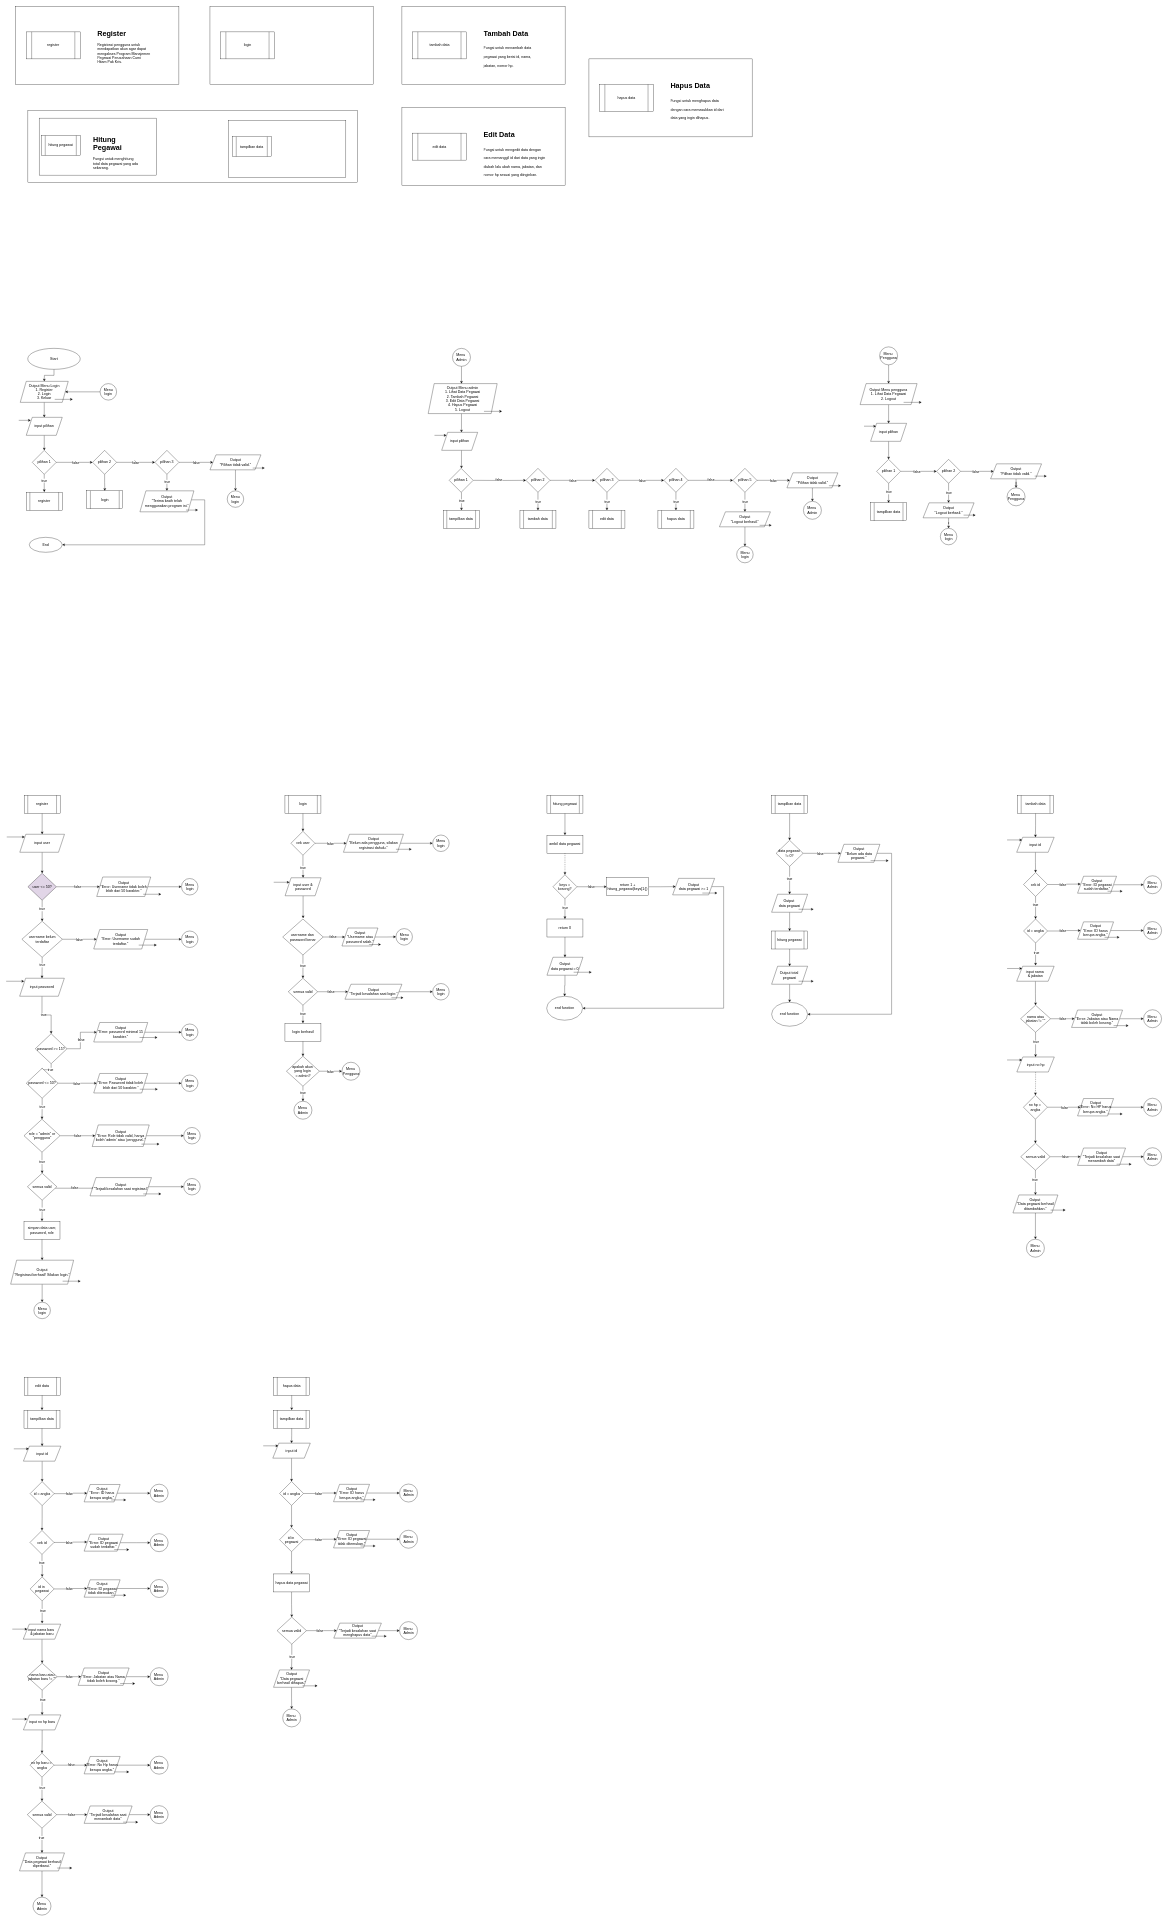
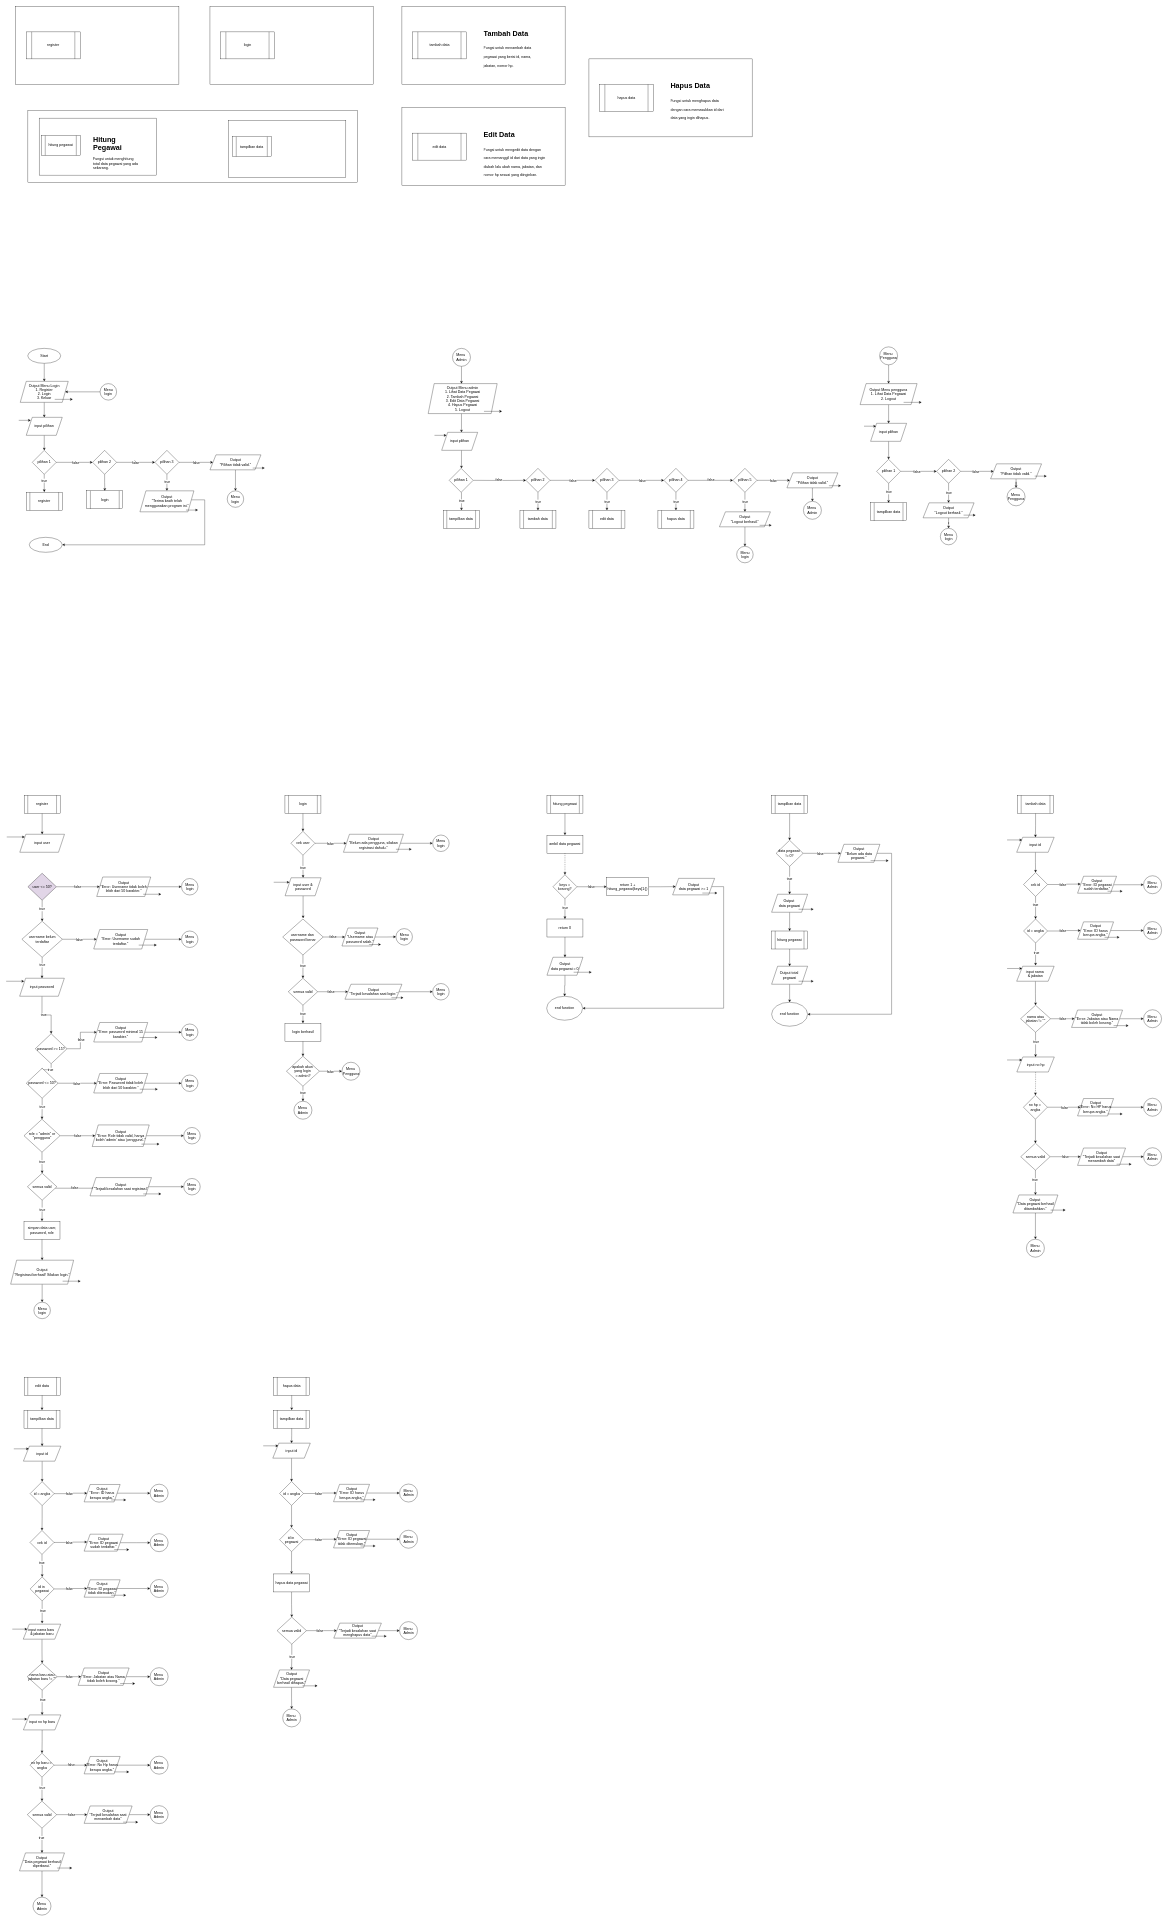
node "RegisterRegistrasi pengguna untuk mendapatkan akun agar dapat mengakses Program Manajemen Pegawai Perusahaan Cumi Hitam Pak Kris.": removed
node "Start": size 53x21 -> 33x15
edge "input user" -> "user <= 50?": removed
